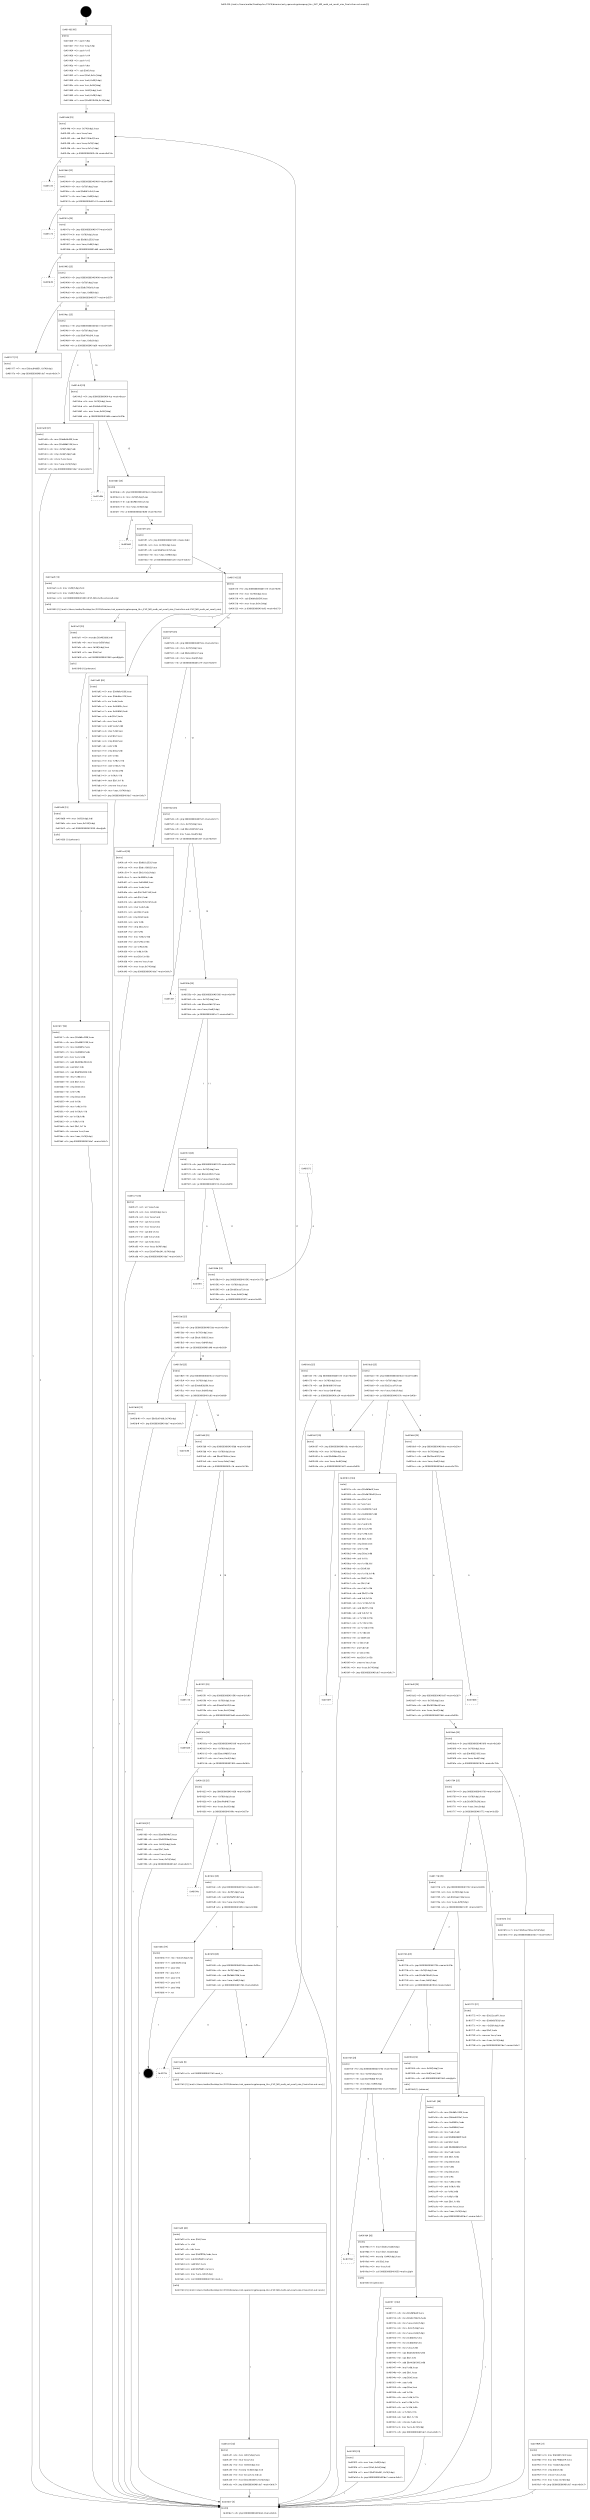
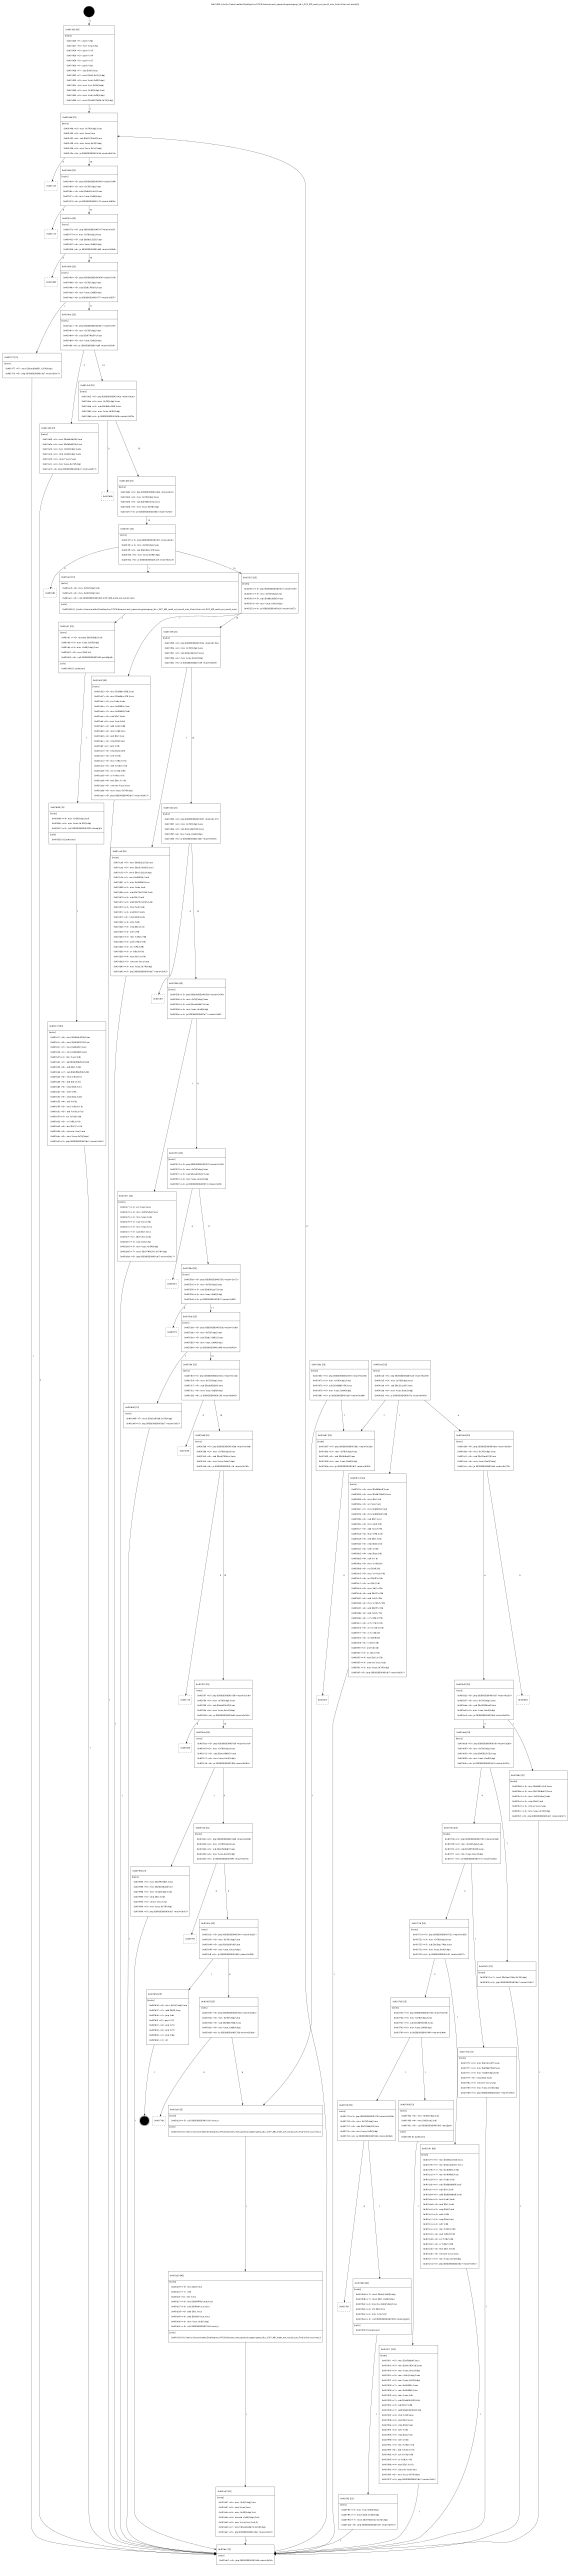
edge "0x4014de [25]" -> "0x401b80": now "0x4014f7 [25]" -> "0x401b80"
edge "0x401872" -> "0x40158d [25]": reversed
edge "0x4016d2 [25]" -> "0x4019b9 [27]": added, label "1"
